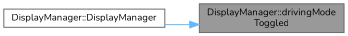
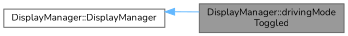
edge "DisplayManager::DisplayManager" -> "DisplayManager::drivingMode Toggled": reversed
